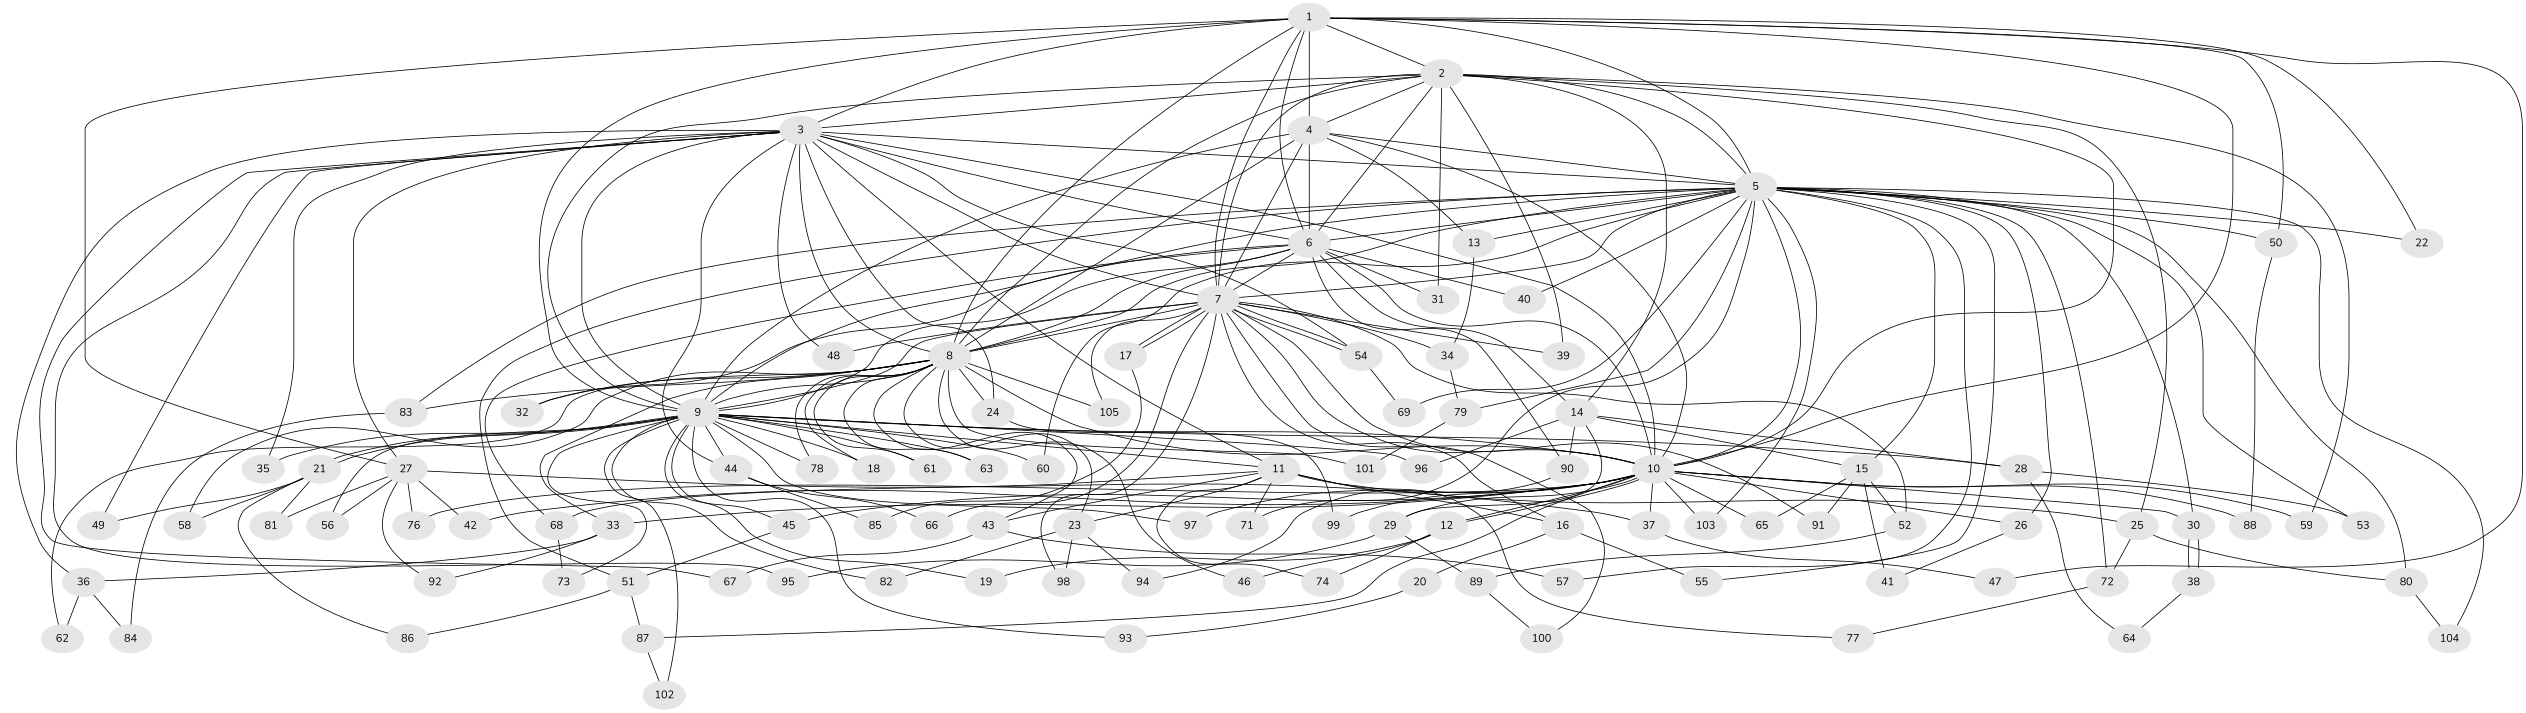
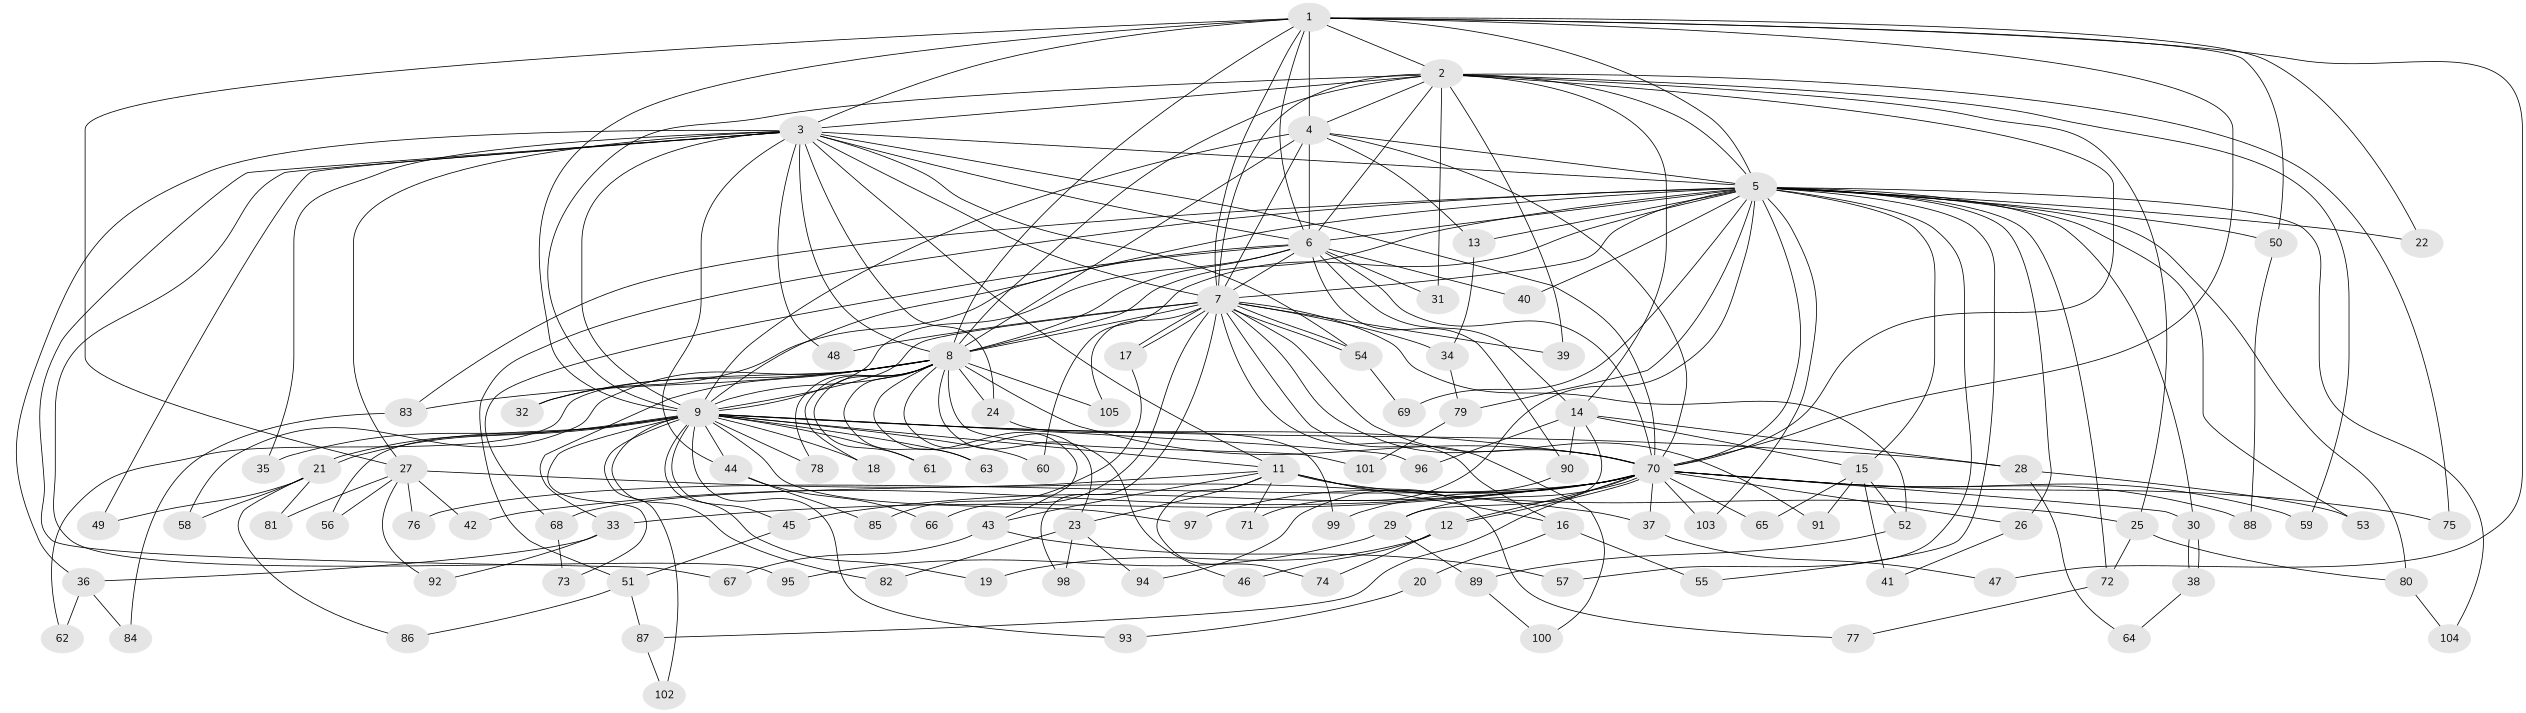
node "10": label "10" -> "70"
node "75": added
